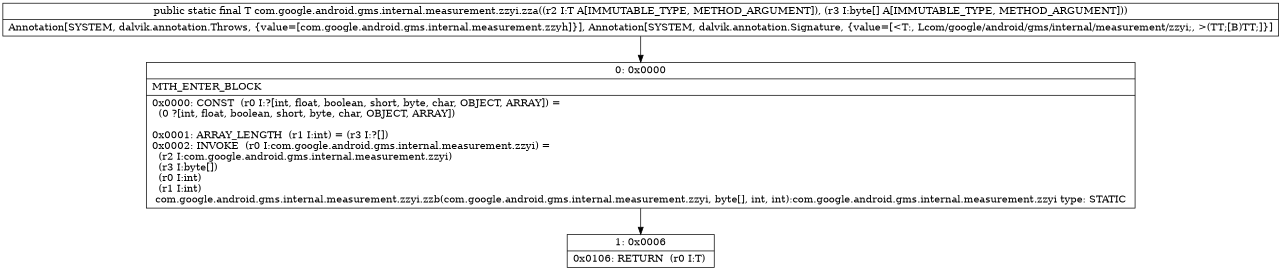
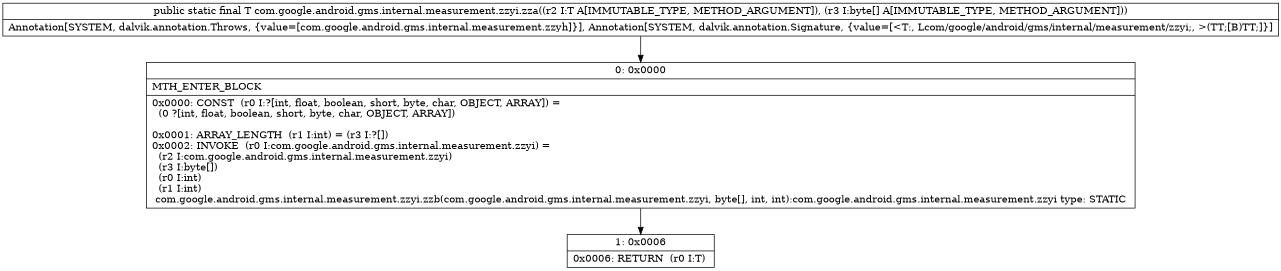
node "1: 0x0006": text "0x0106: RETURN  (r0 I:T)" -> "0x0006: RETURN  (r0 I:T)"
